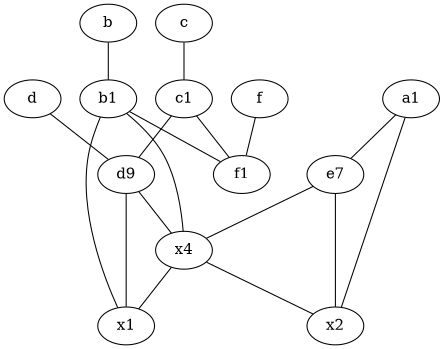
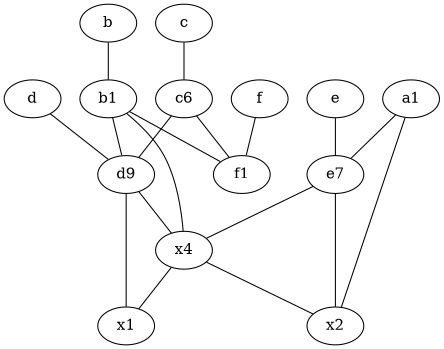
node "c1": label "c1" -> "c6"
node "e": added
edge "b1" -- "x1": now "b1" -- "d9"
